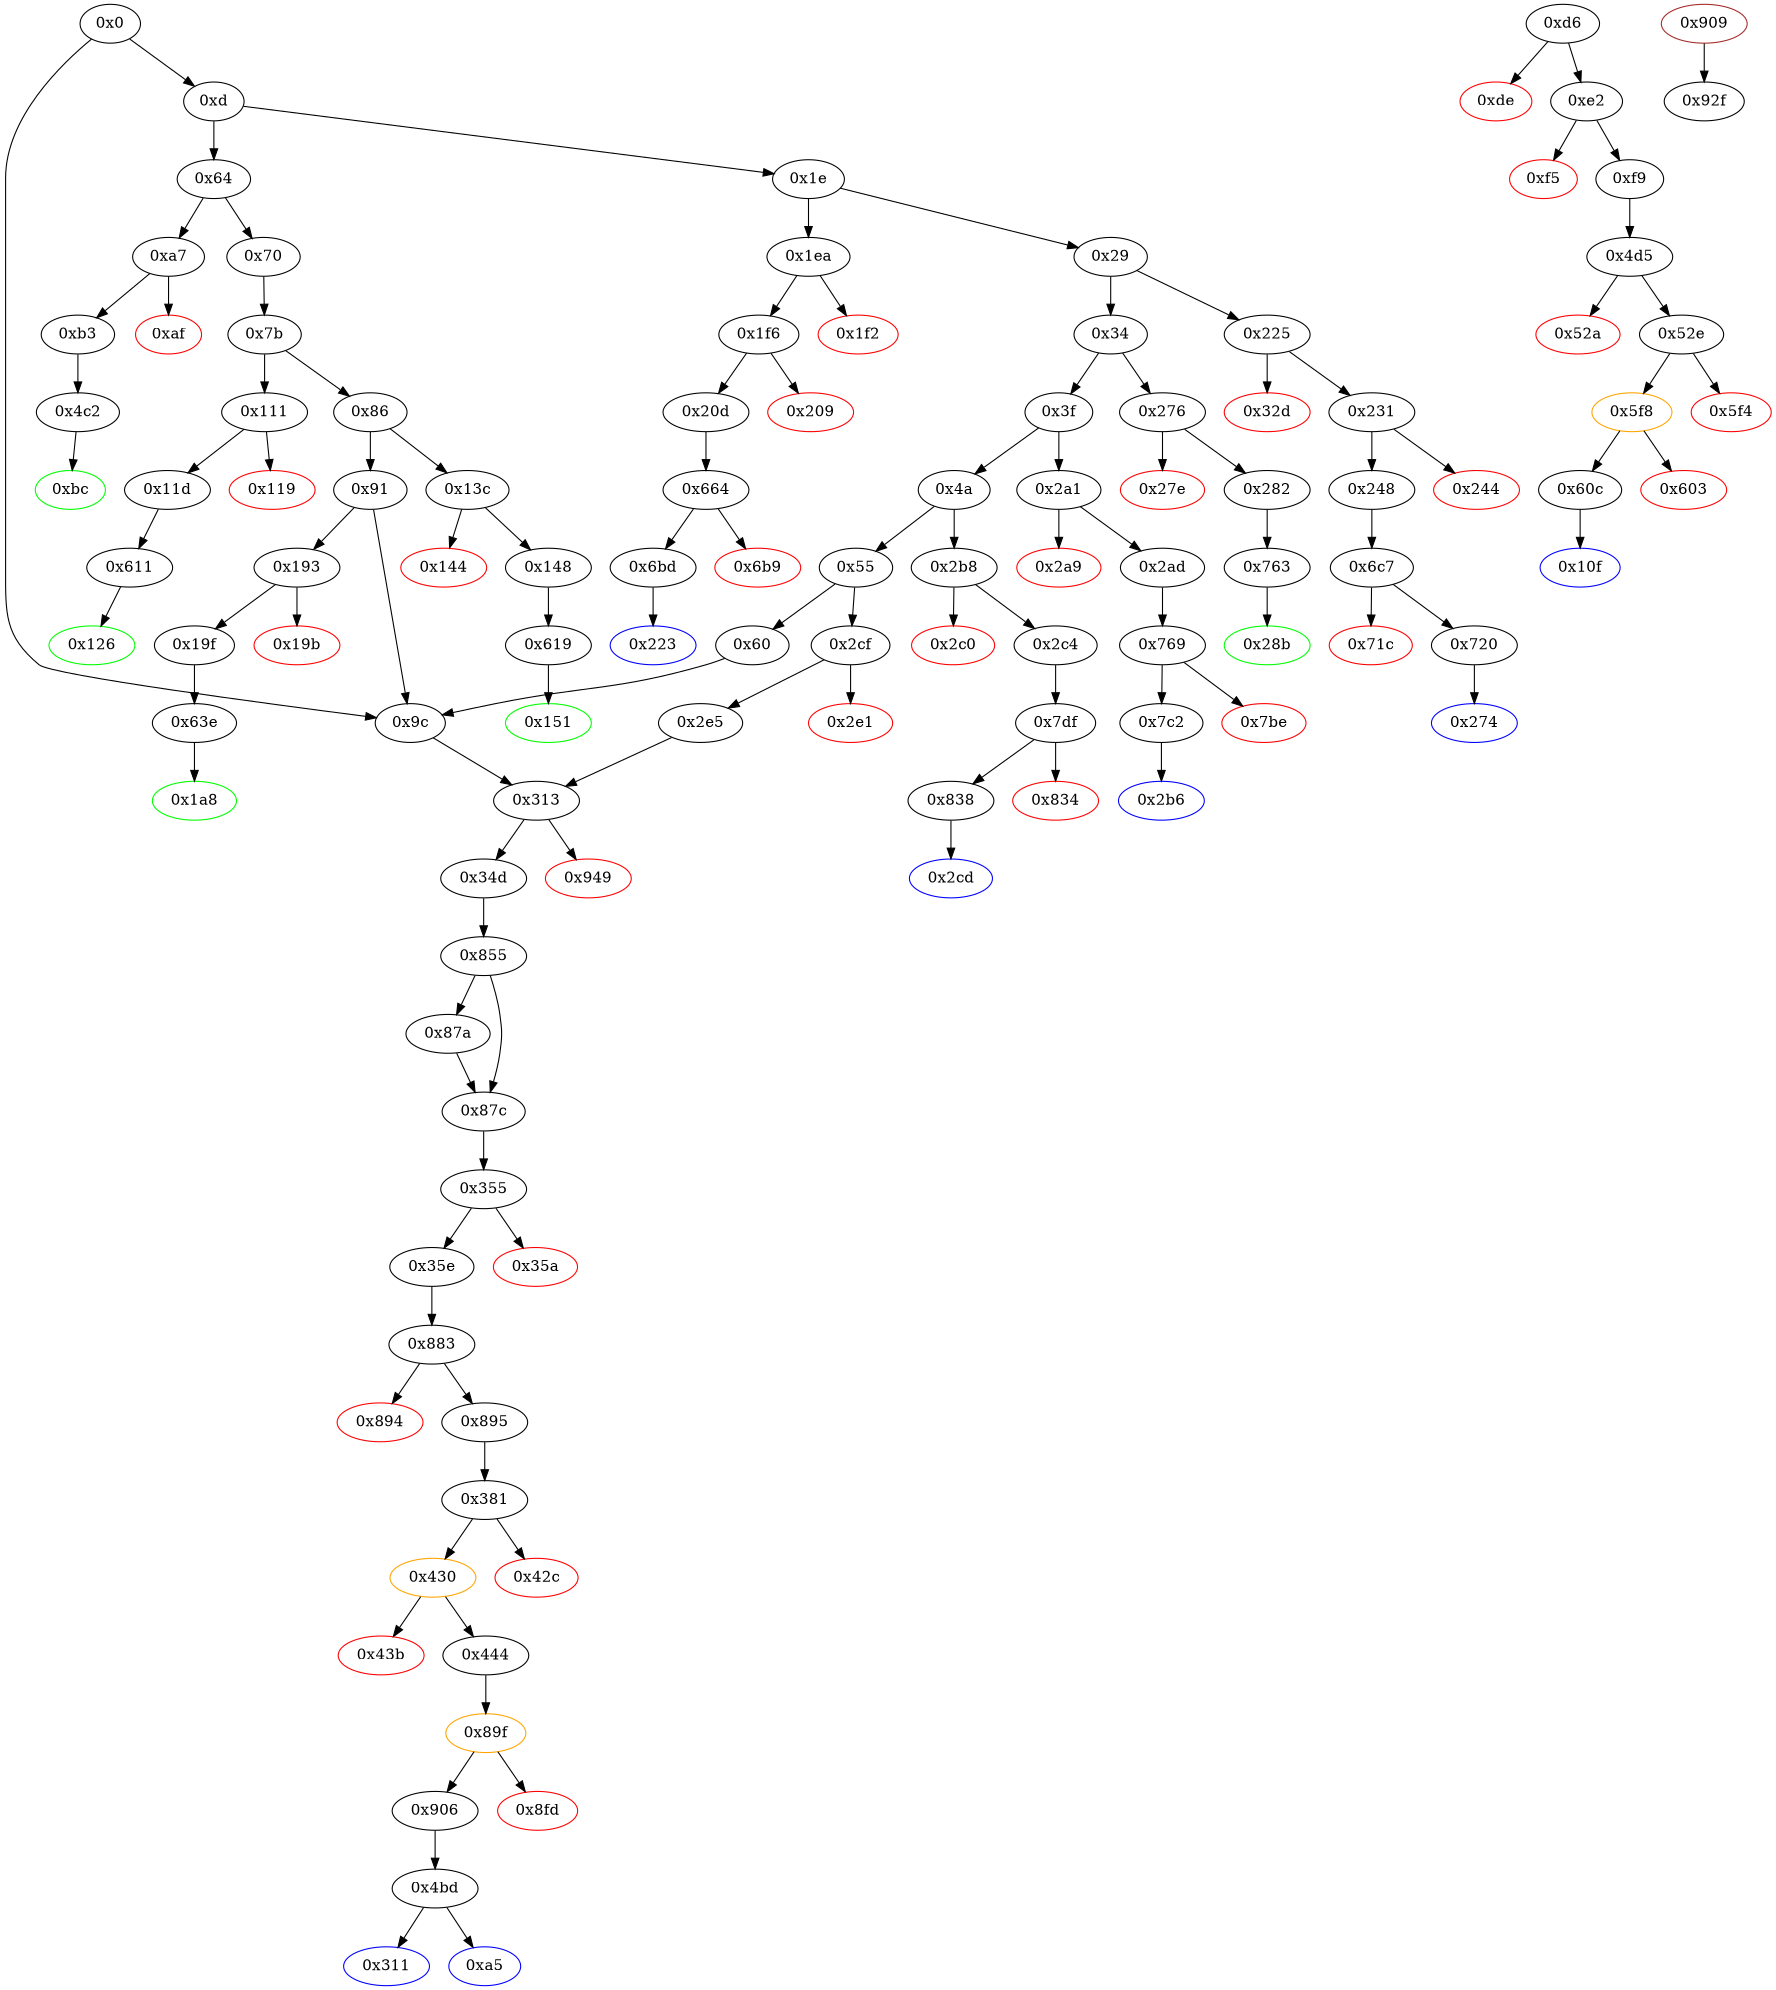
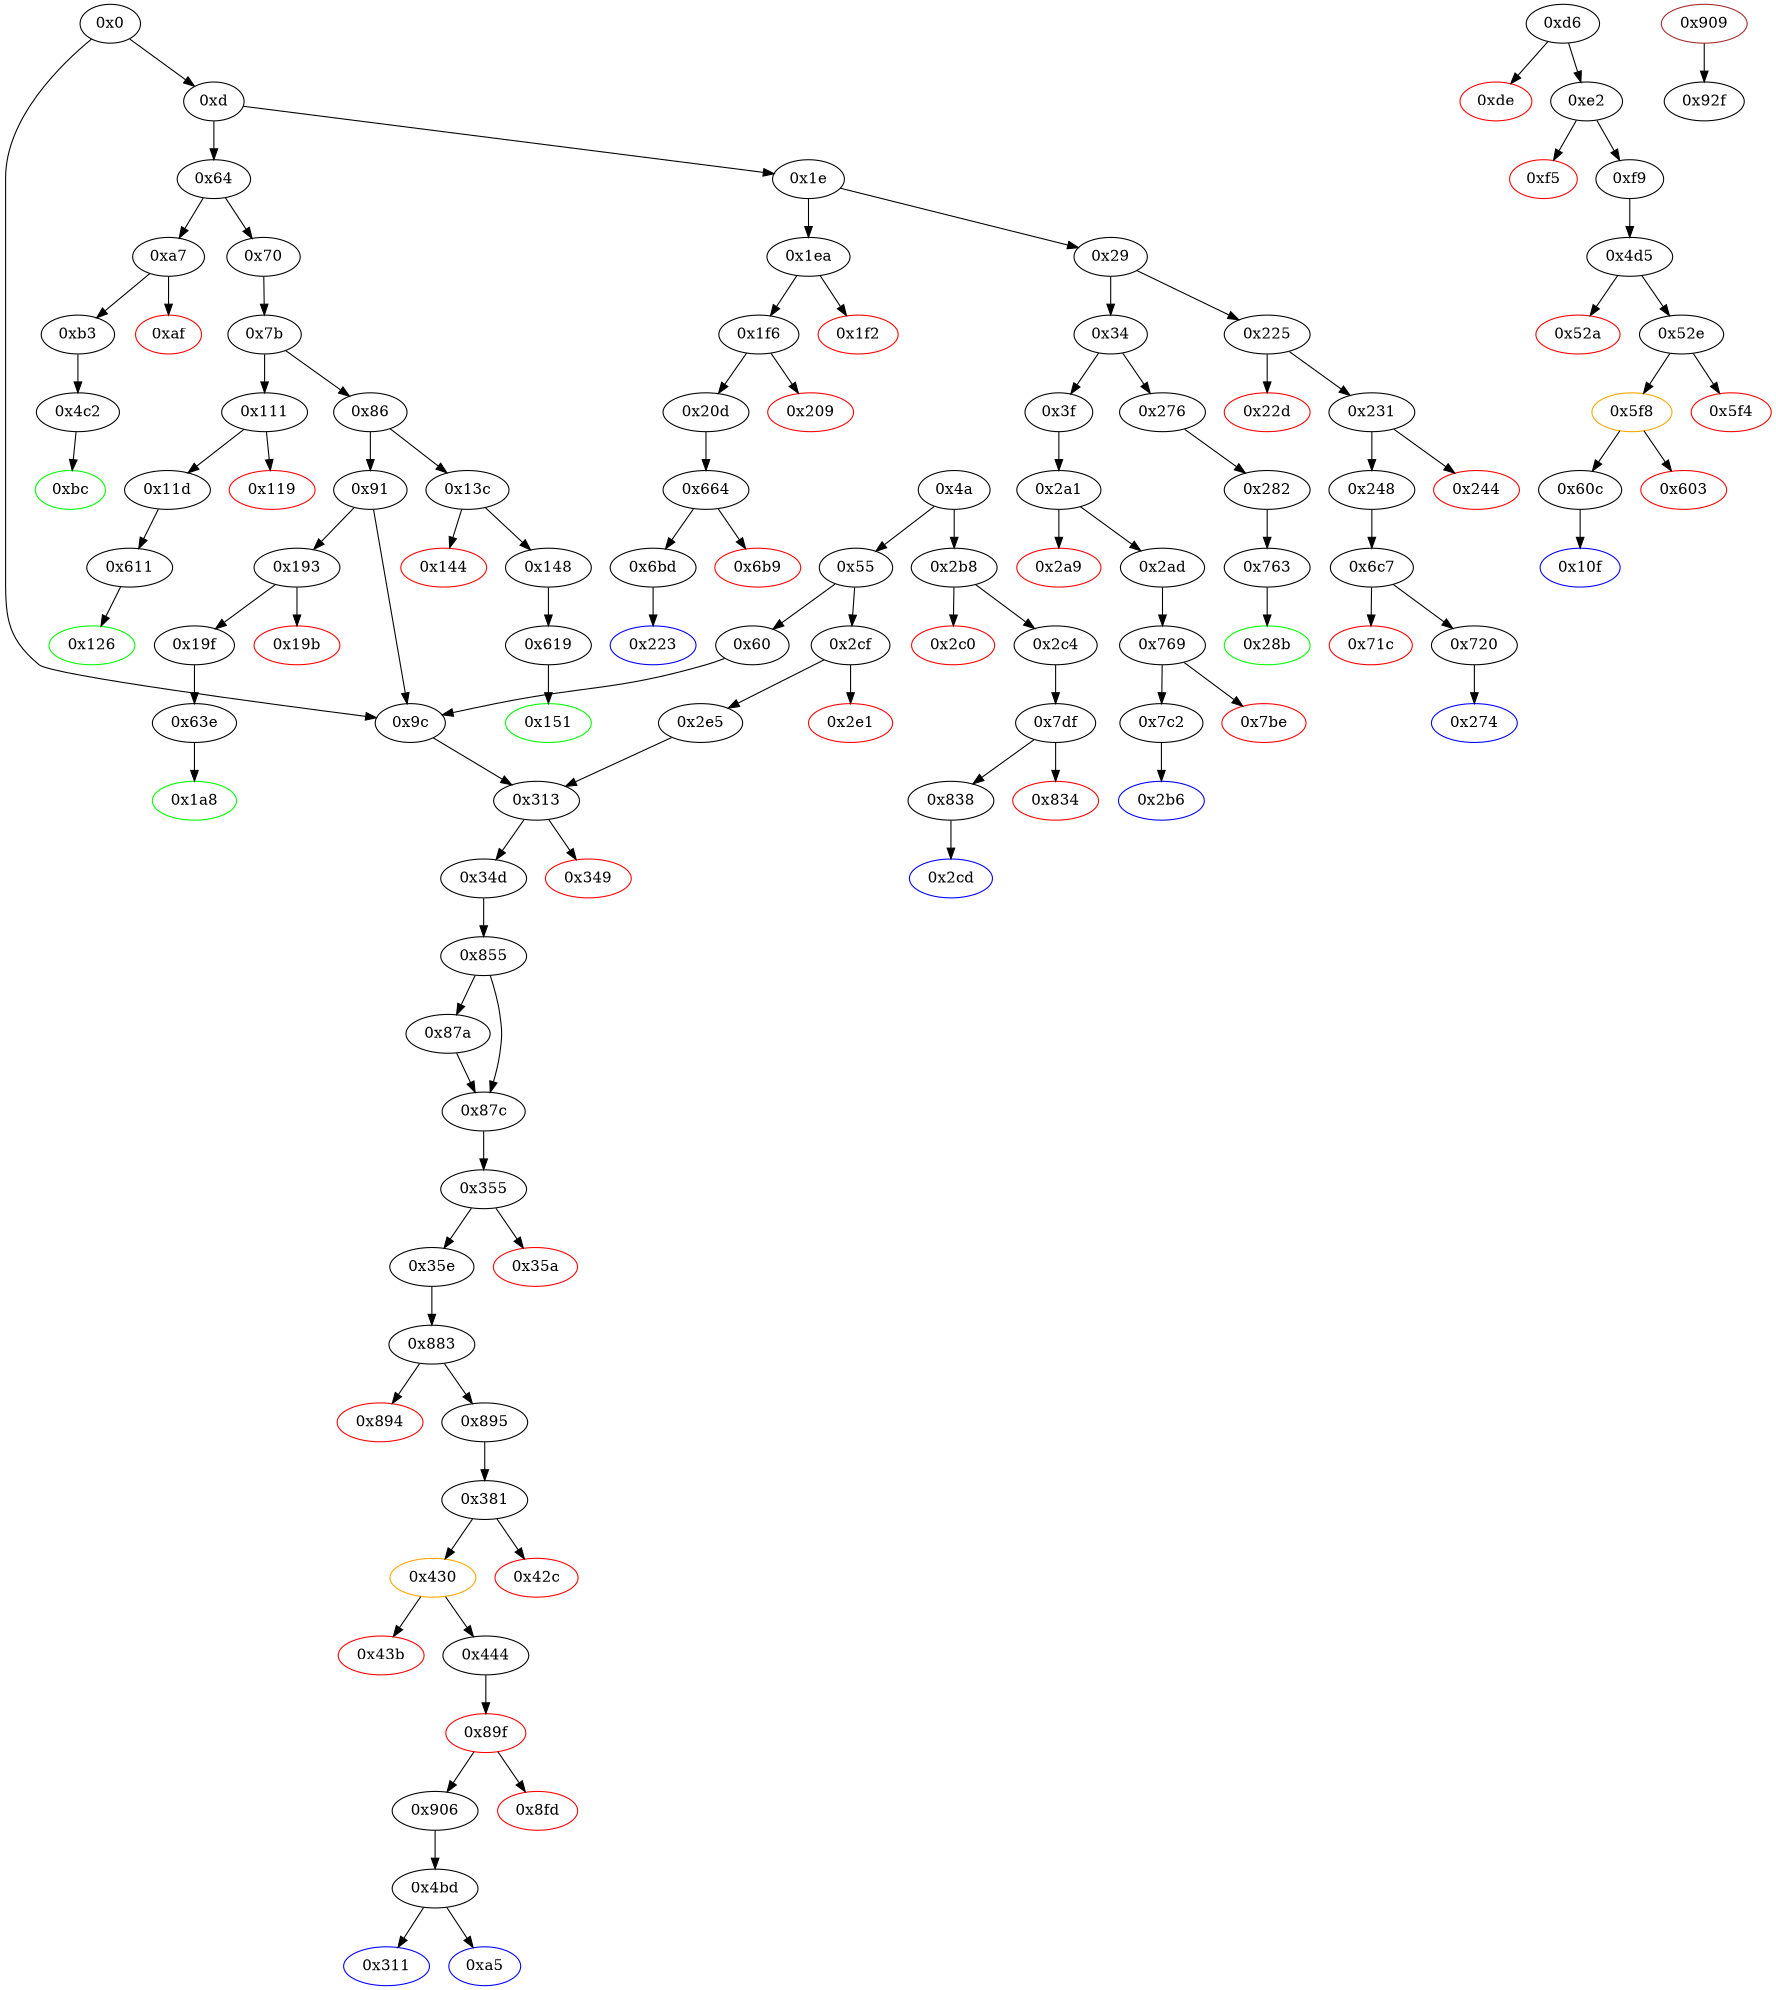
node "0x32d": label "0x32d" -> "0x22d"
edge "0x3f" -> "0x4a": removed
node "0x27e": removed
node "0x949": label "0x949" -> "0x349"
node "0x89f": color orange -> red
